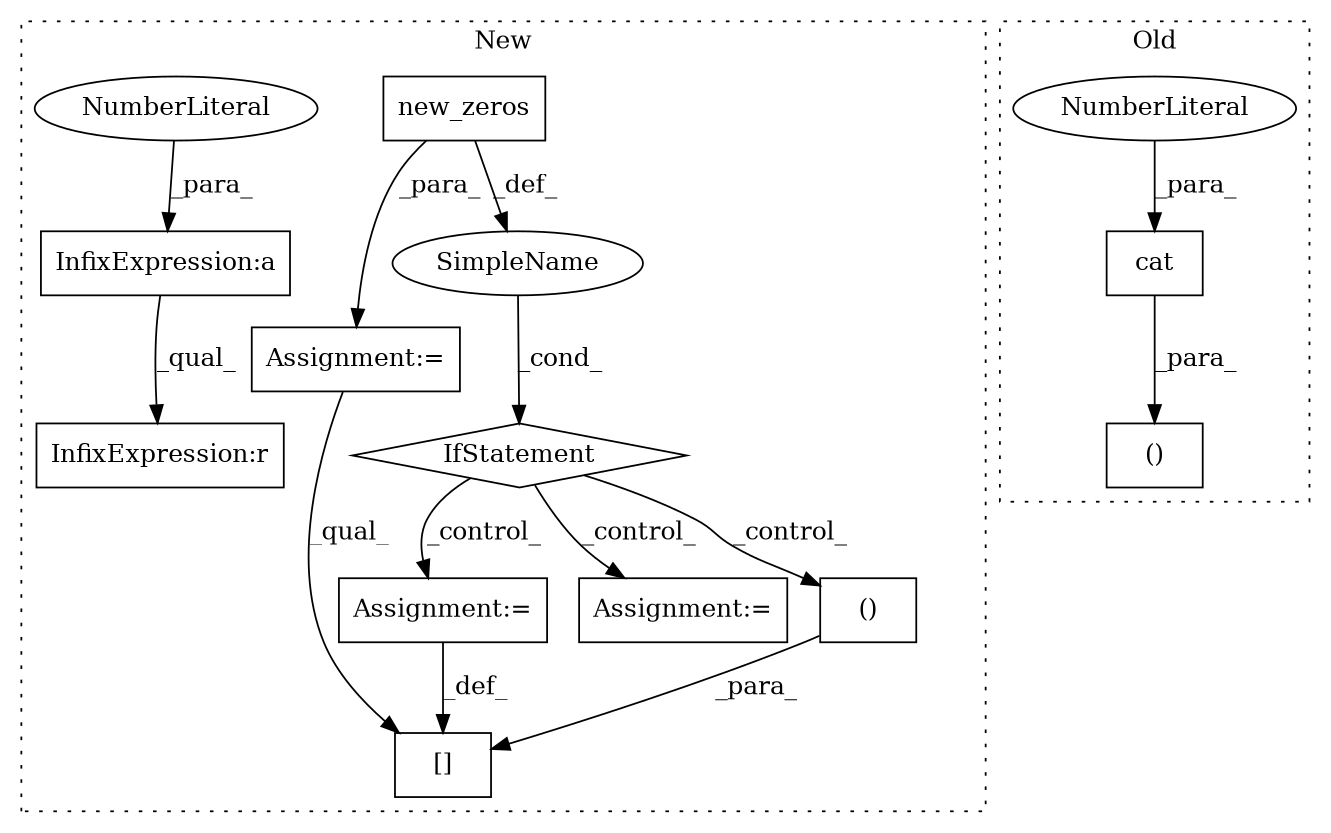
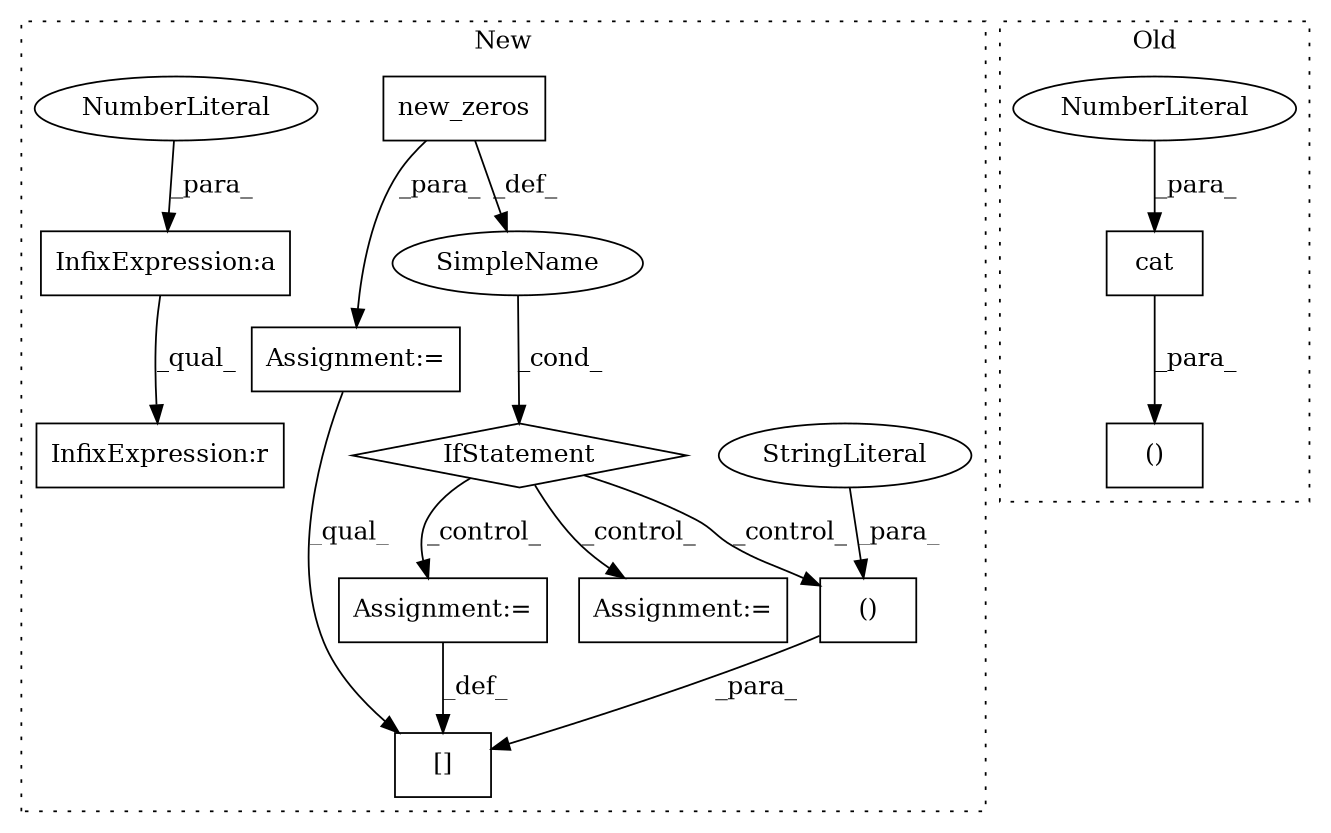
node "StringLiteral": added
